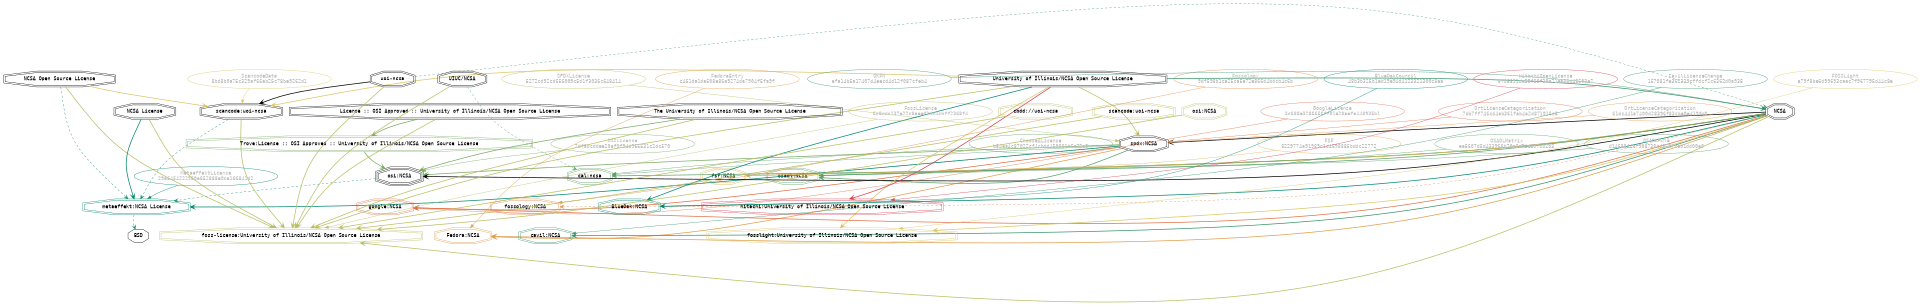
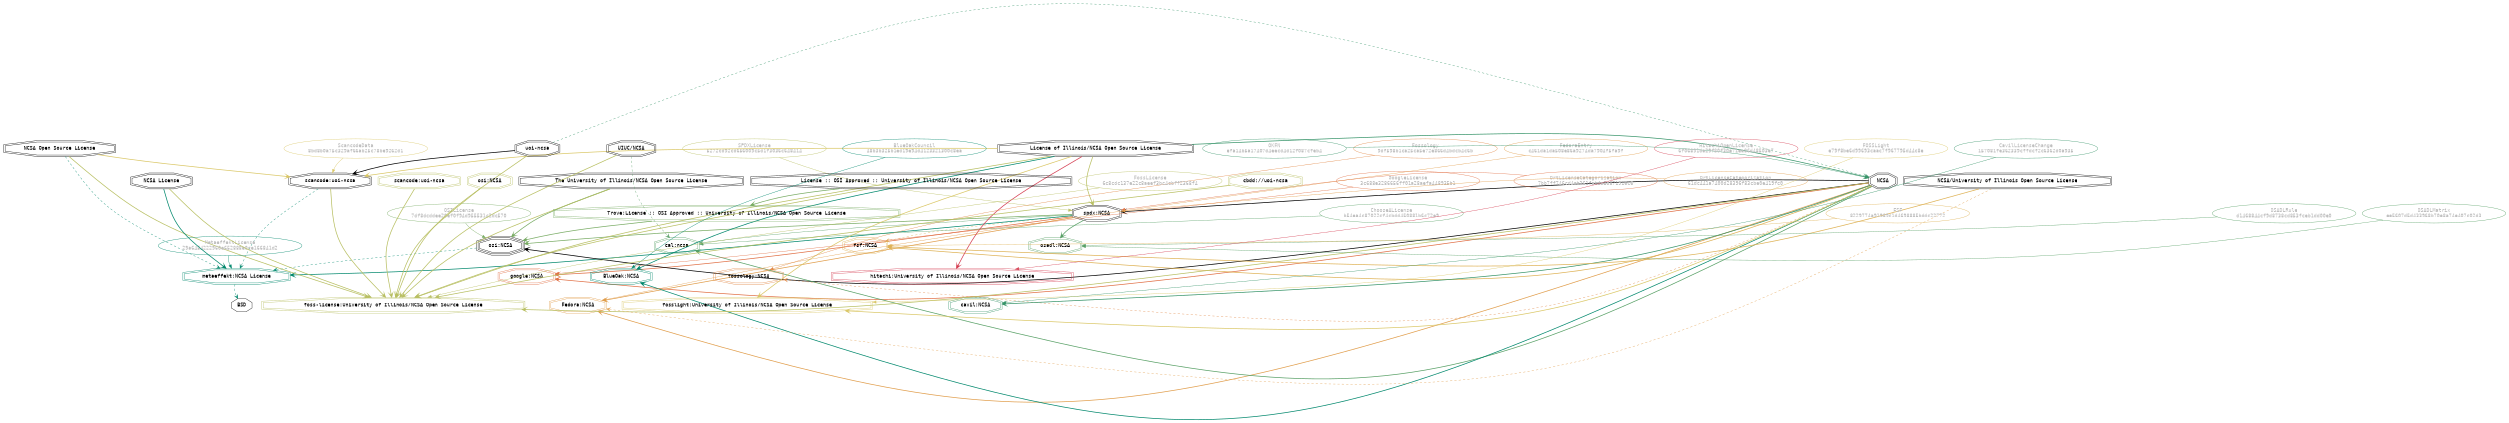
node "University of Illinois/NCSA Open Source License": label "University of Illinois/NCSA Open Source License" -> "License of Illinois/NCSA Open Source License"
edge "NCSA" -> "osadl:NCSA": removed
node "NCSA/University of Illinois Open Source License": added
